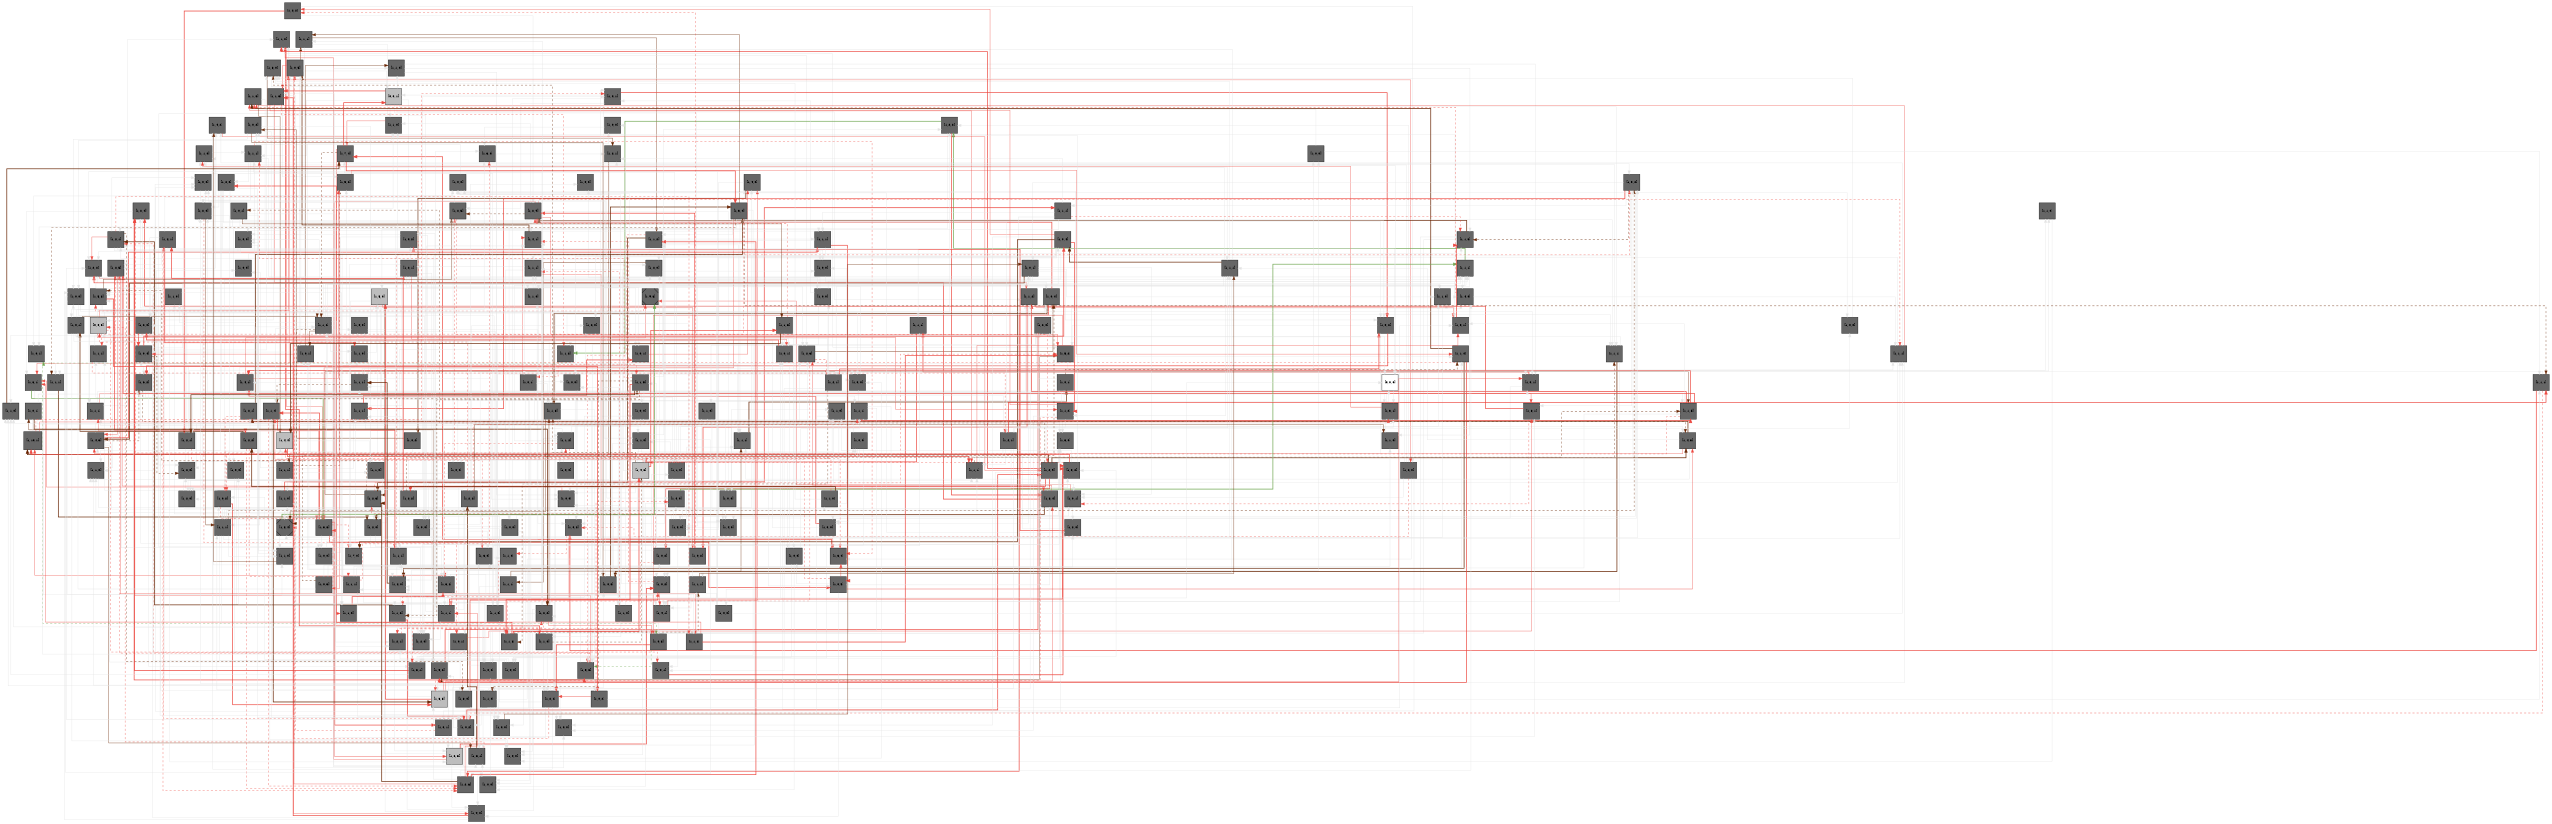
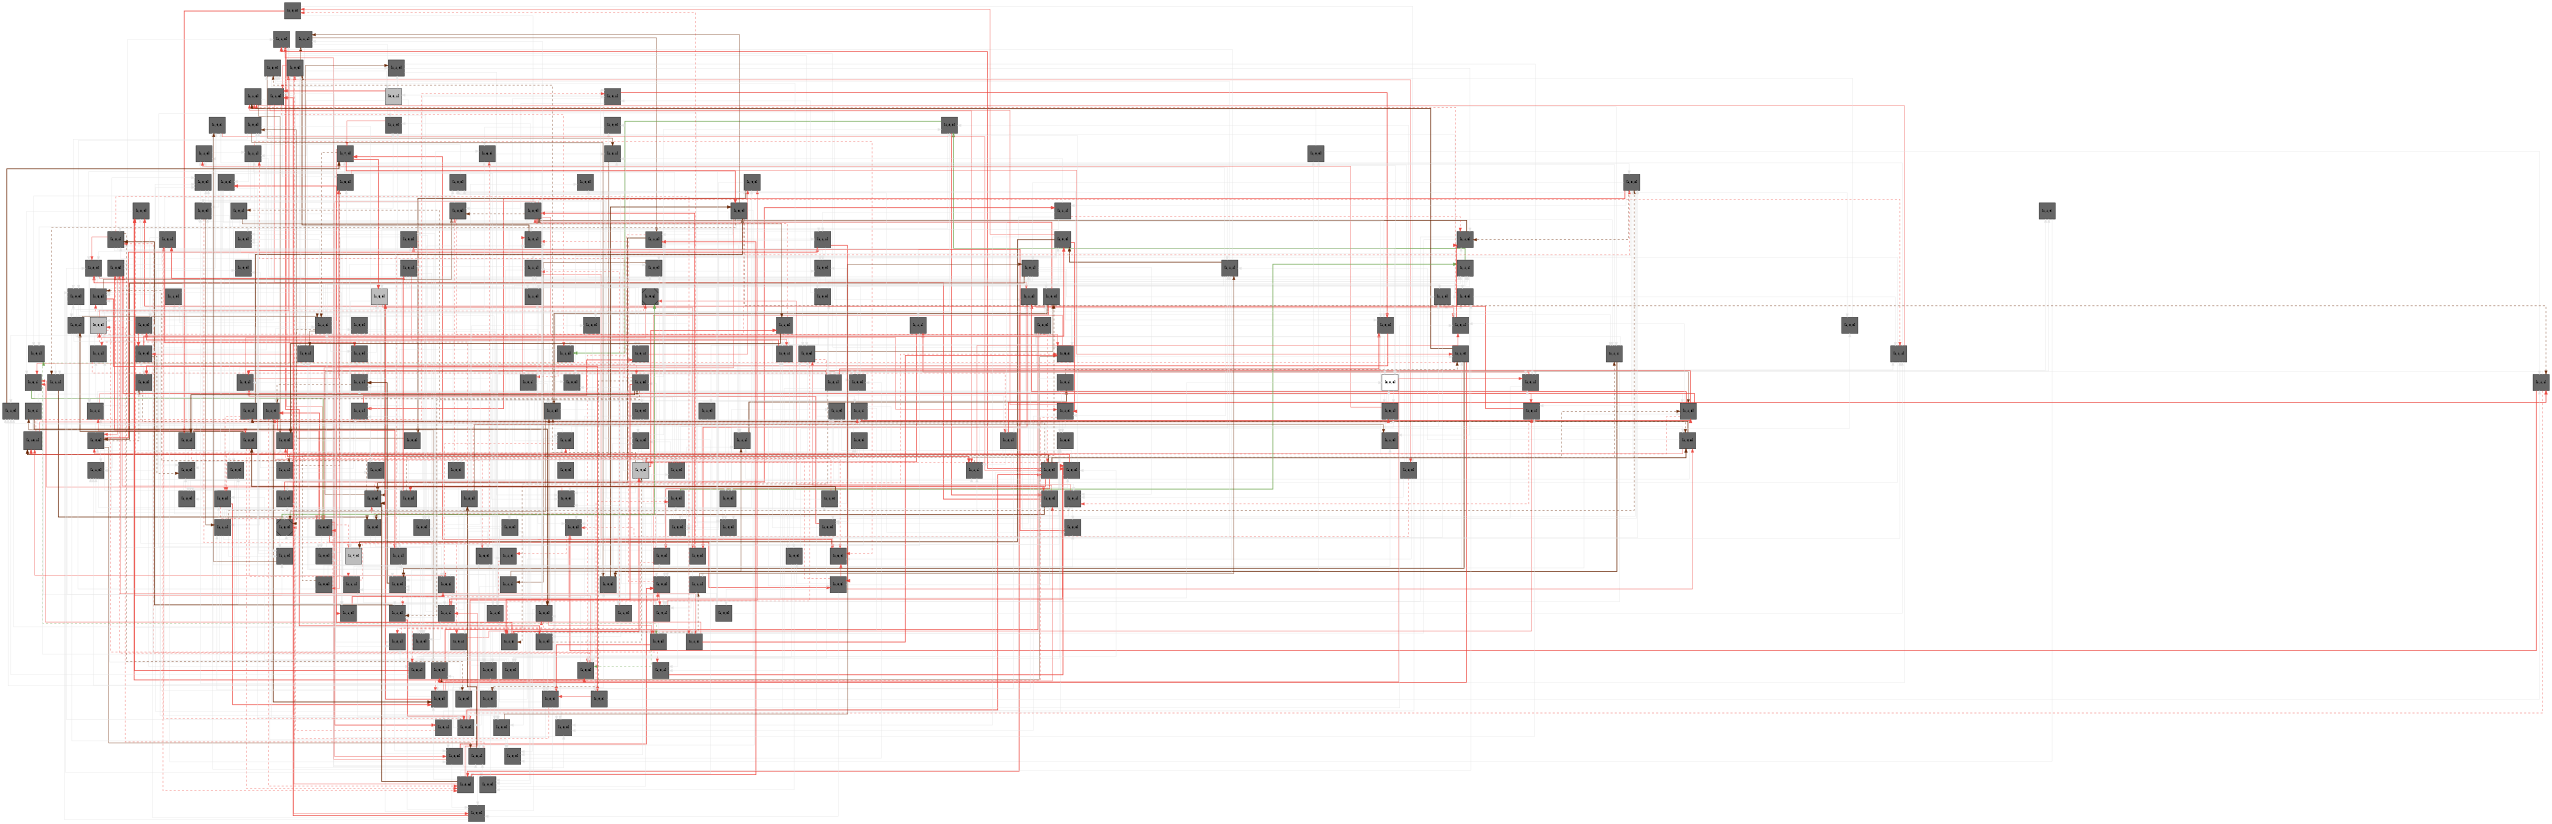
edge "[1, 7, 4]" -> "[0, 0, 1]": now "[1, 7, 4]" -> "[1, 5, 0]"
node "[1, 4, 4]": fillcolor #bdbdbd -> #666666
node "[1, 7, 0]": fillcolor #666666 -> #bdbdbd
node "[1, 3, 3]": fillcolor #bdbdbd -> #666666
node "[1, 6, 3]": fillcolor #bdbdbd -> #666666
